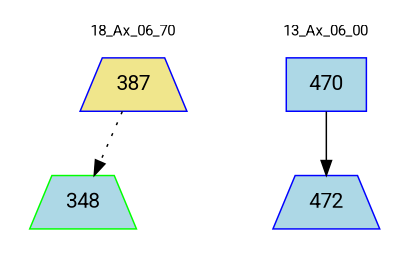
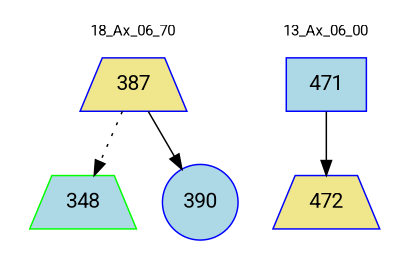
node "470": label "470" -> "471"
node "390": added
node "472": fillcolor lightblue -> khaki
